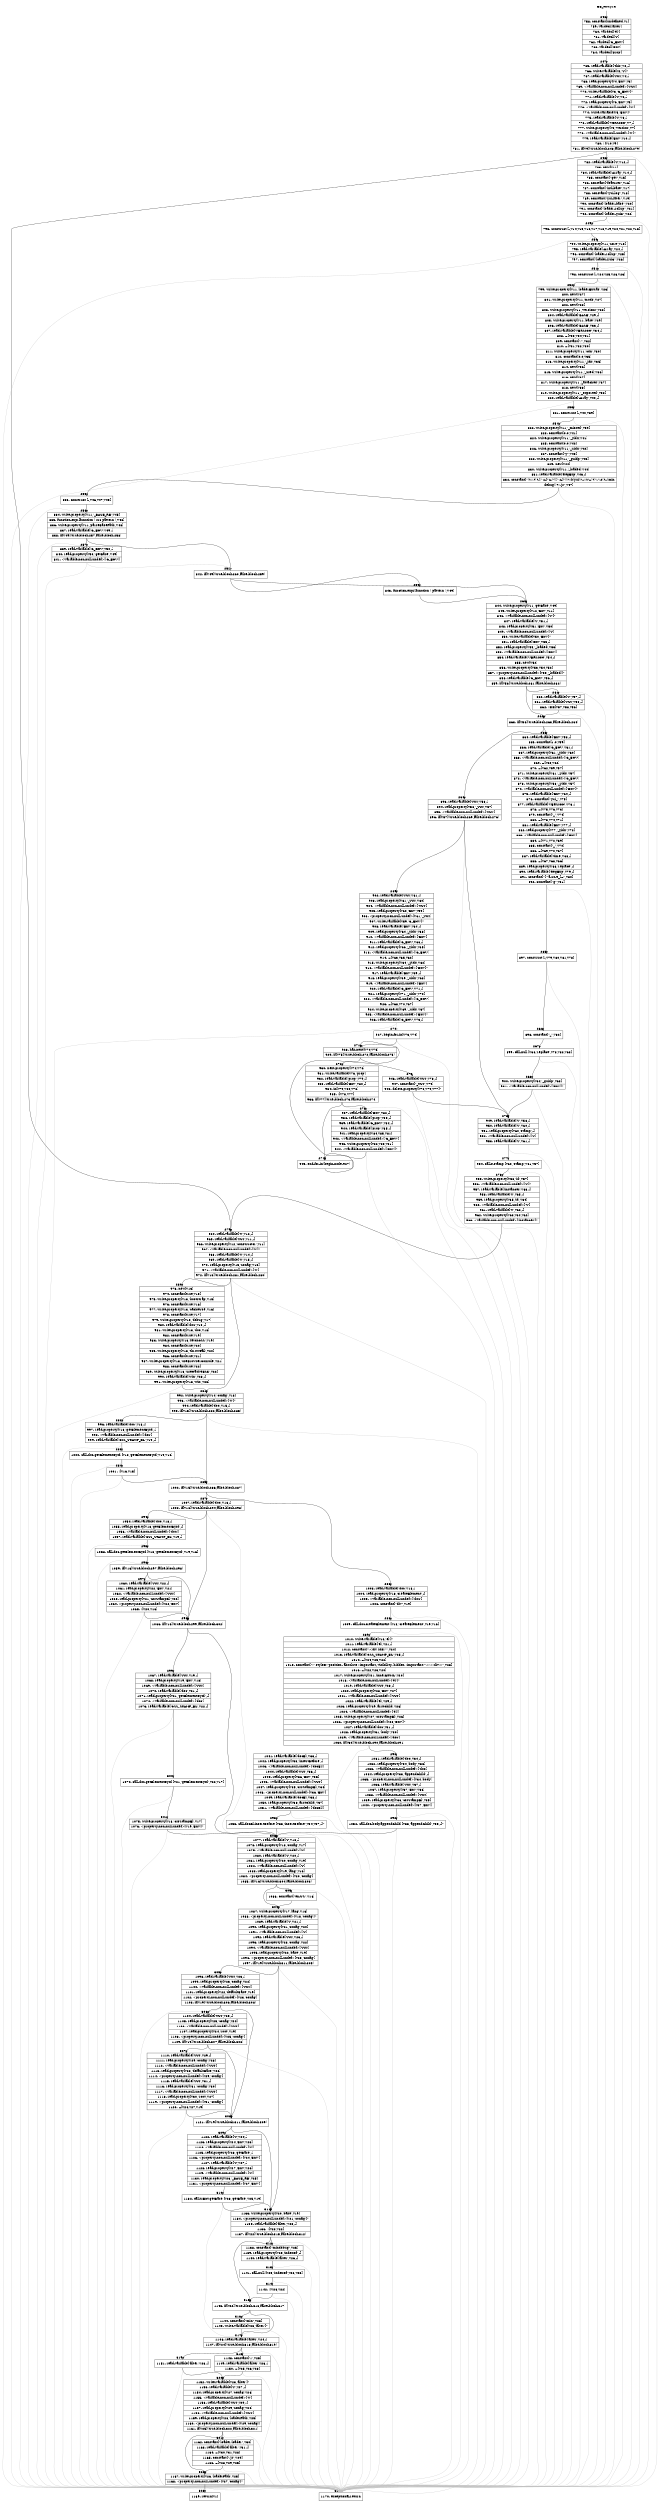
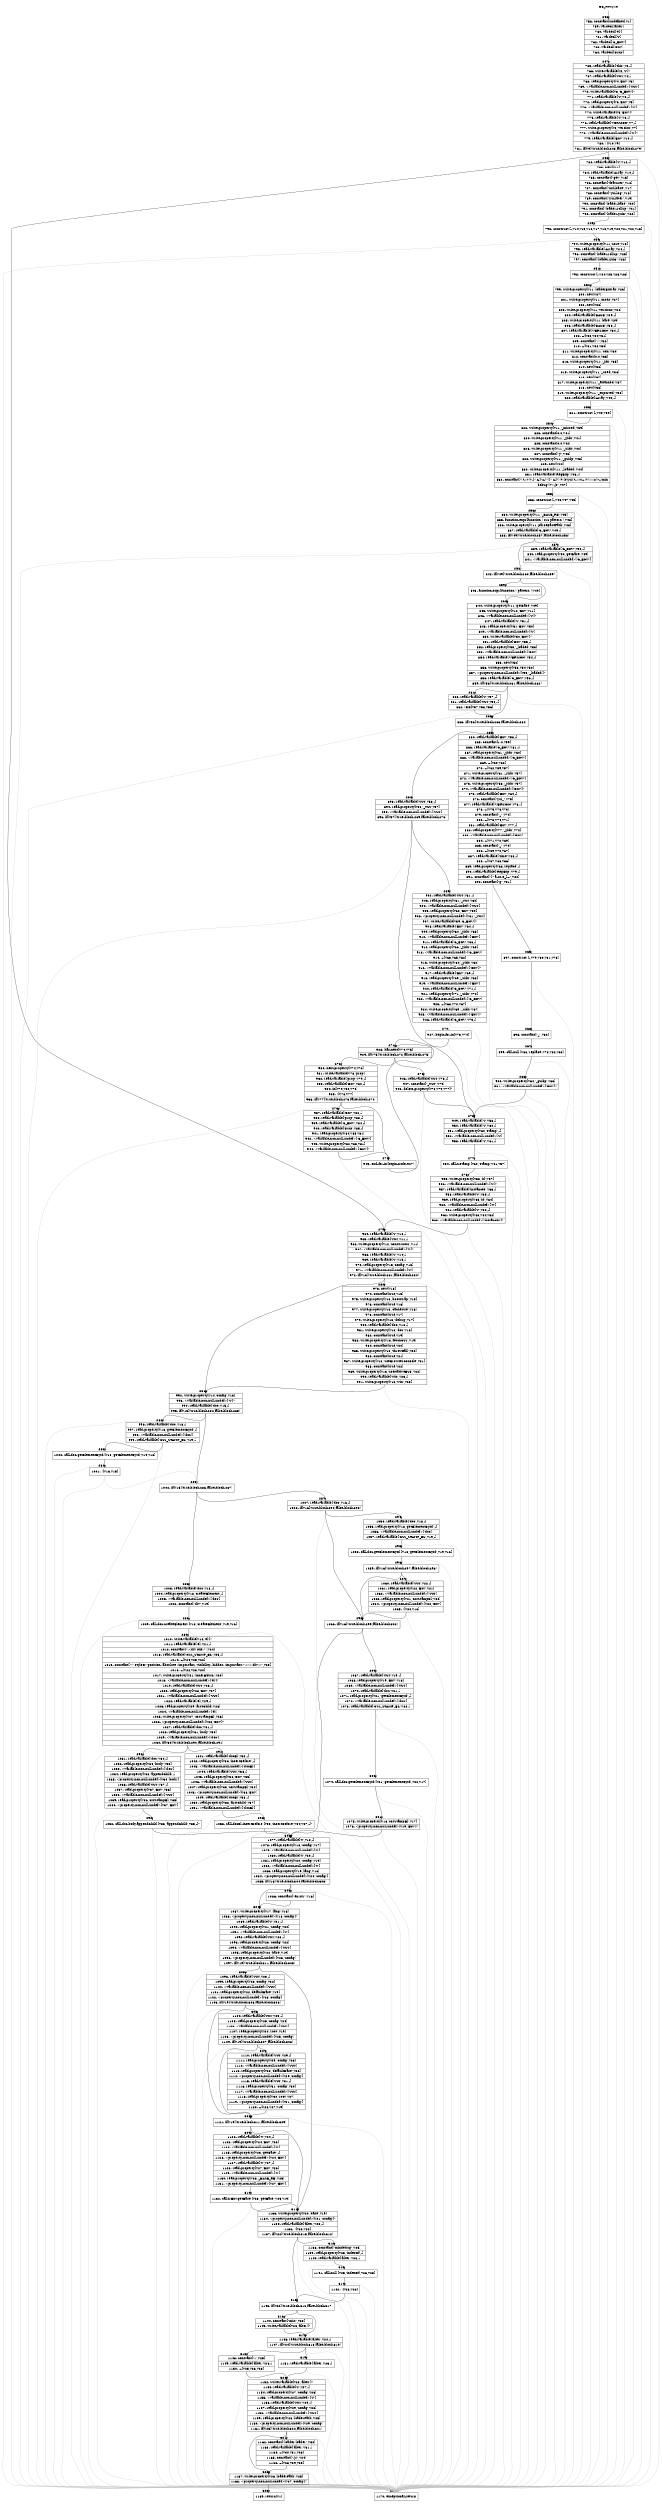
edge "1001: ![v16,v15]" -> "1002: if[v15](true-block:286,false-block:287)": color black -> gray
edge "1010: write-variable[v16,'el']*" -> "1041: read-variable['docEl',v33,-]": added
